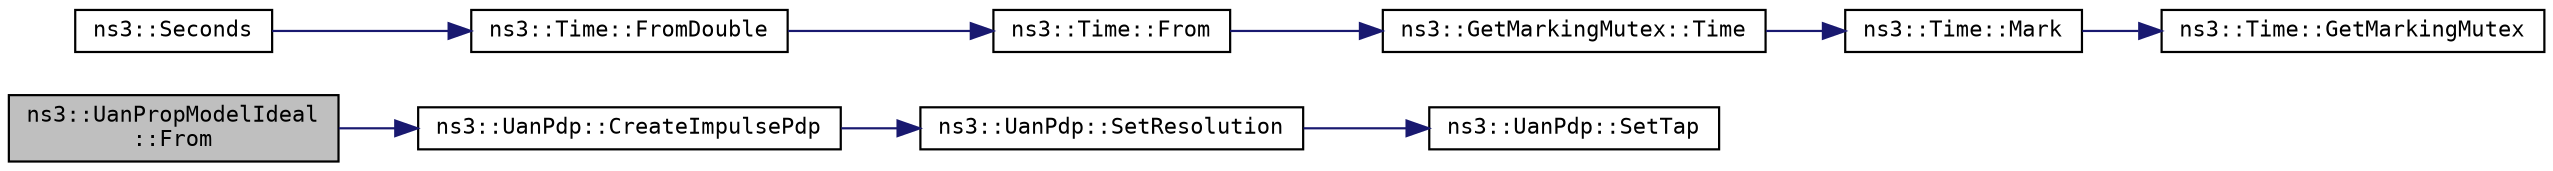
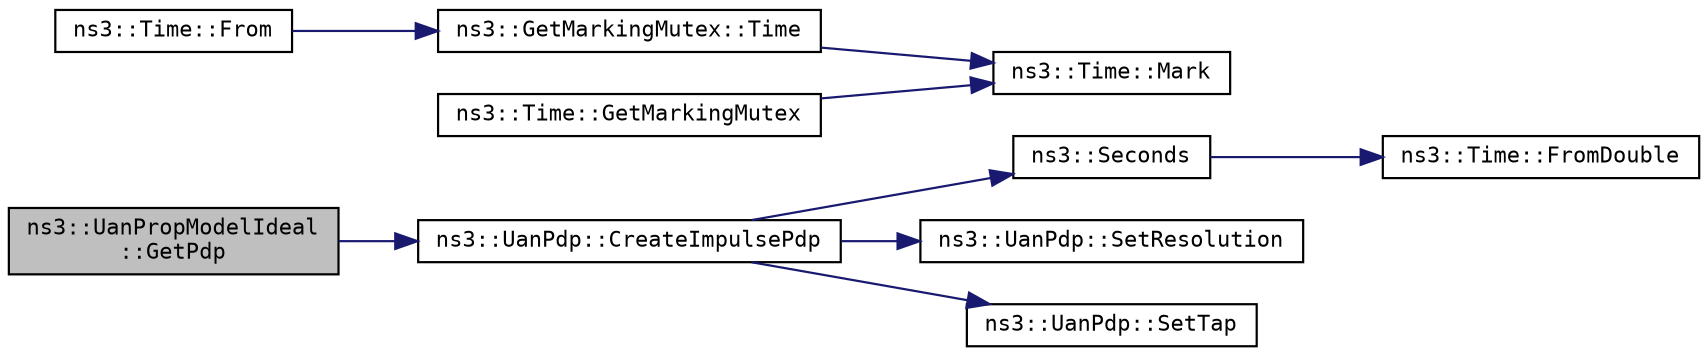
edge "ns3::Time::FromDouble" -> "ns3::Time::From": removed
edge "ns3::Time::Mark" -> "ns3::Time::GetMarkingMutex": reversed
node "ns3::UanPropModelIdeal ::From": label "ns3::UanPropModelIdeal ::From" -> "ns3::UanPropModelIdeal ::GetPdp"
edge "ns3::UanPdp::SetResolution" -> "ns3::UanPdp::SetTap": now "ns3::UanPdp::CreateImpulsePdp" -> "ns3::UanPdp::SetTap"
edge "ns3::UanPdp::CreateImpulsePdp" -> "ns3::Seconds": added
